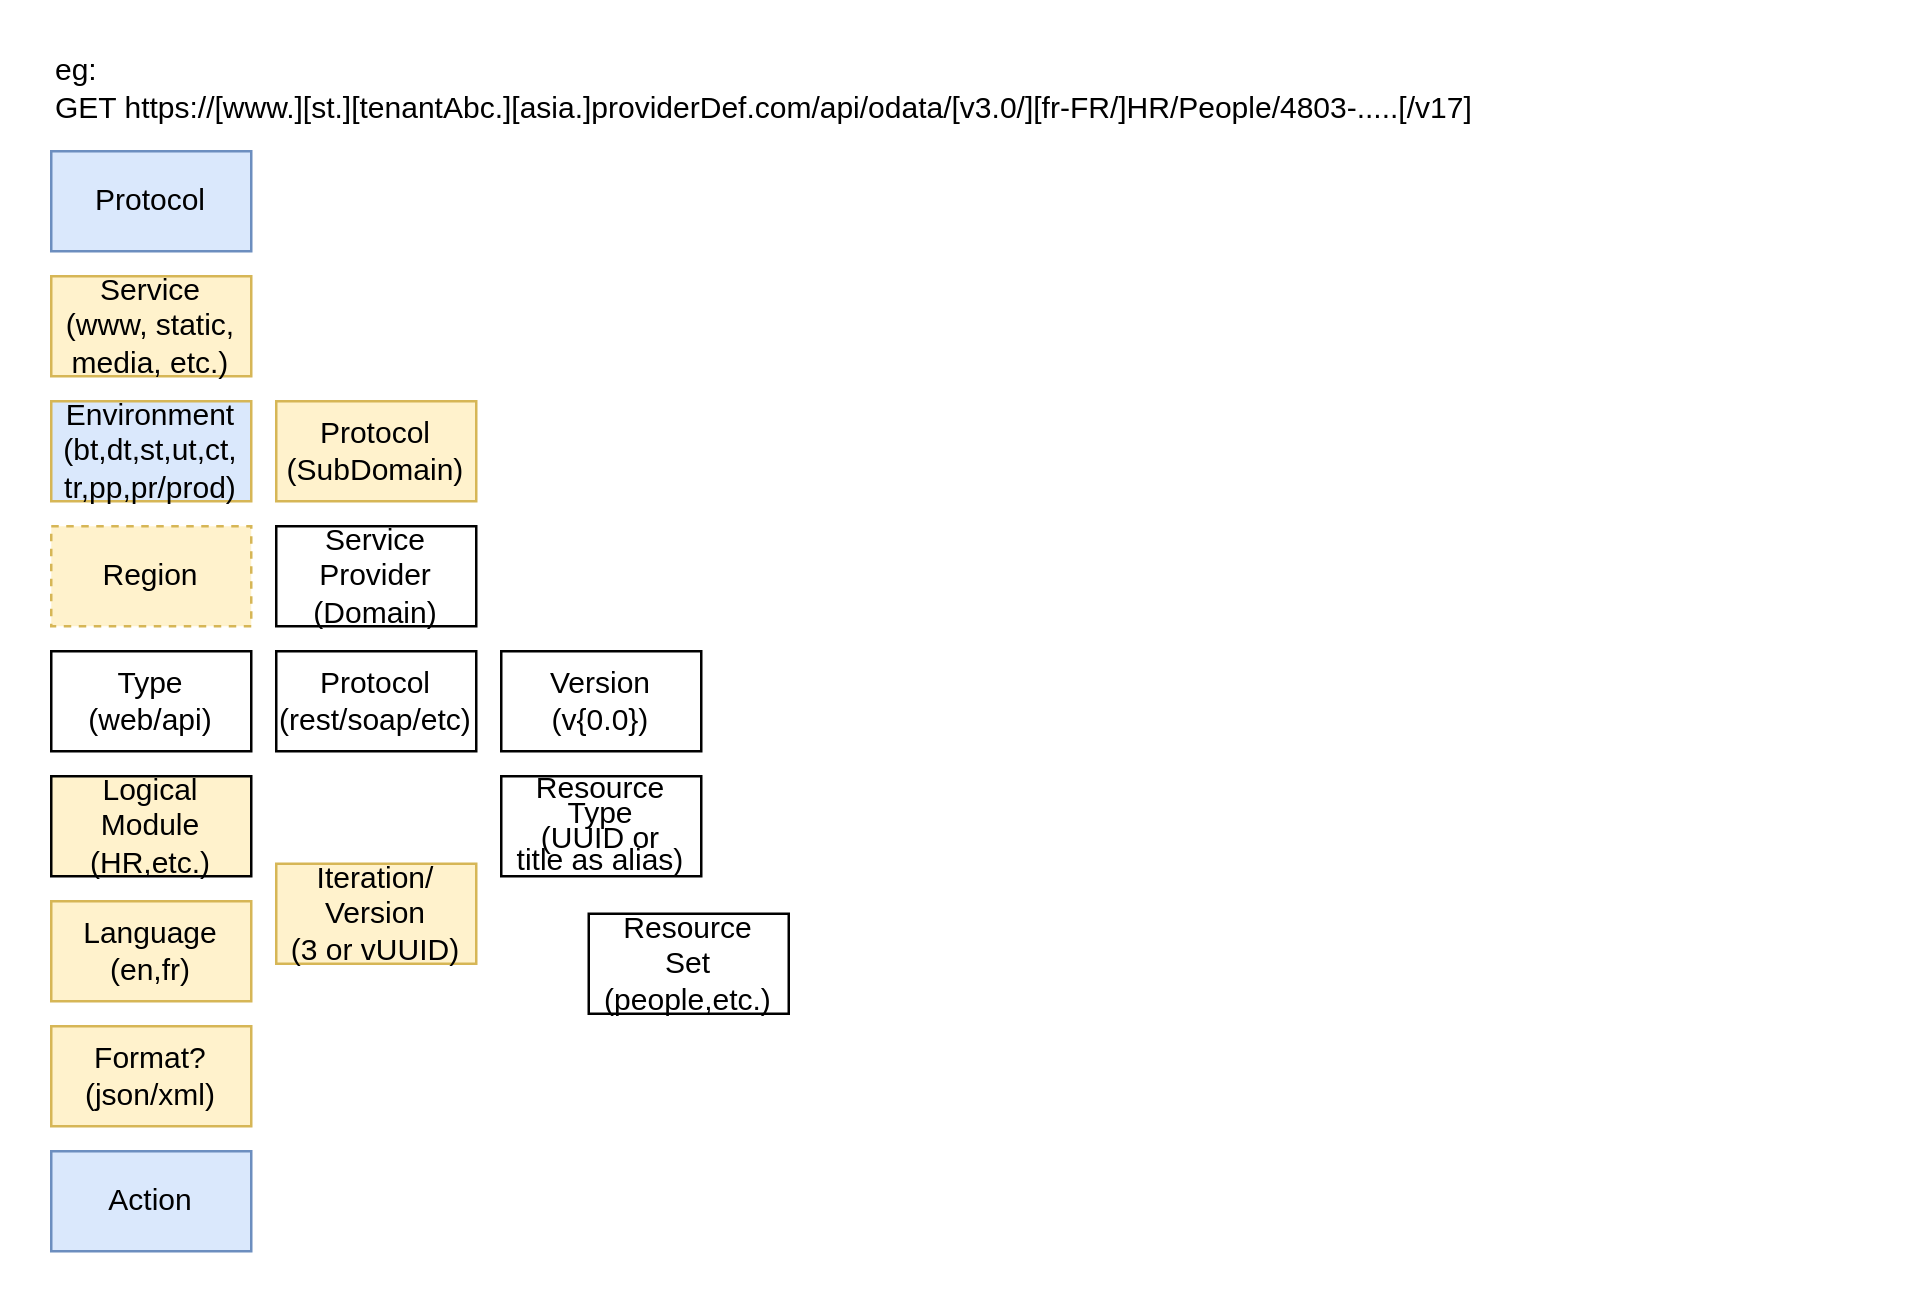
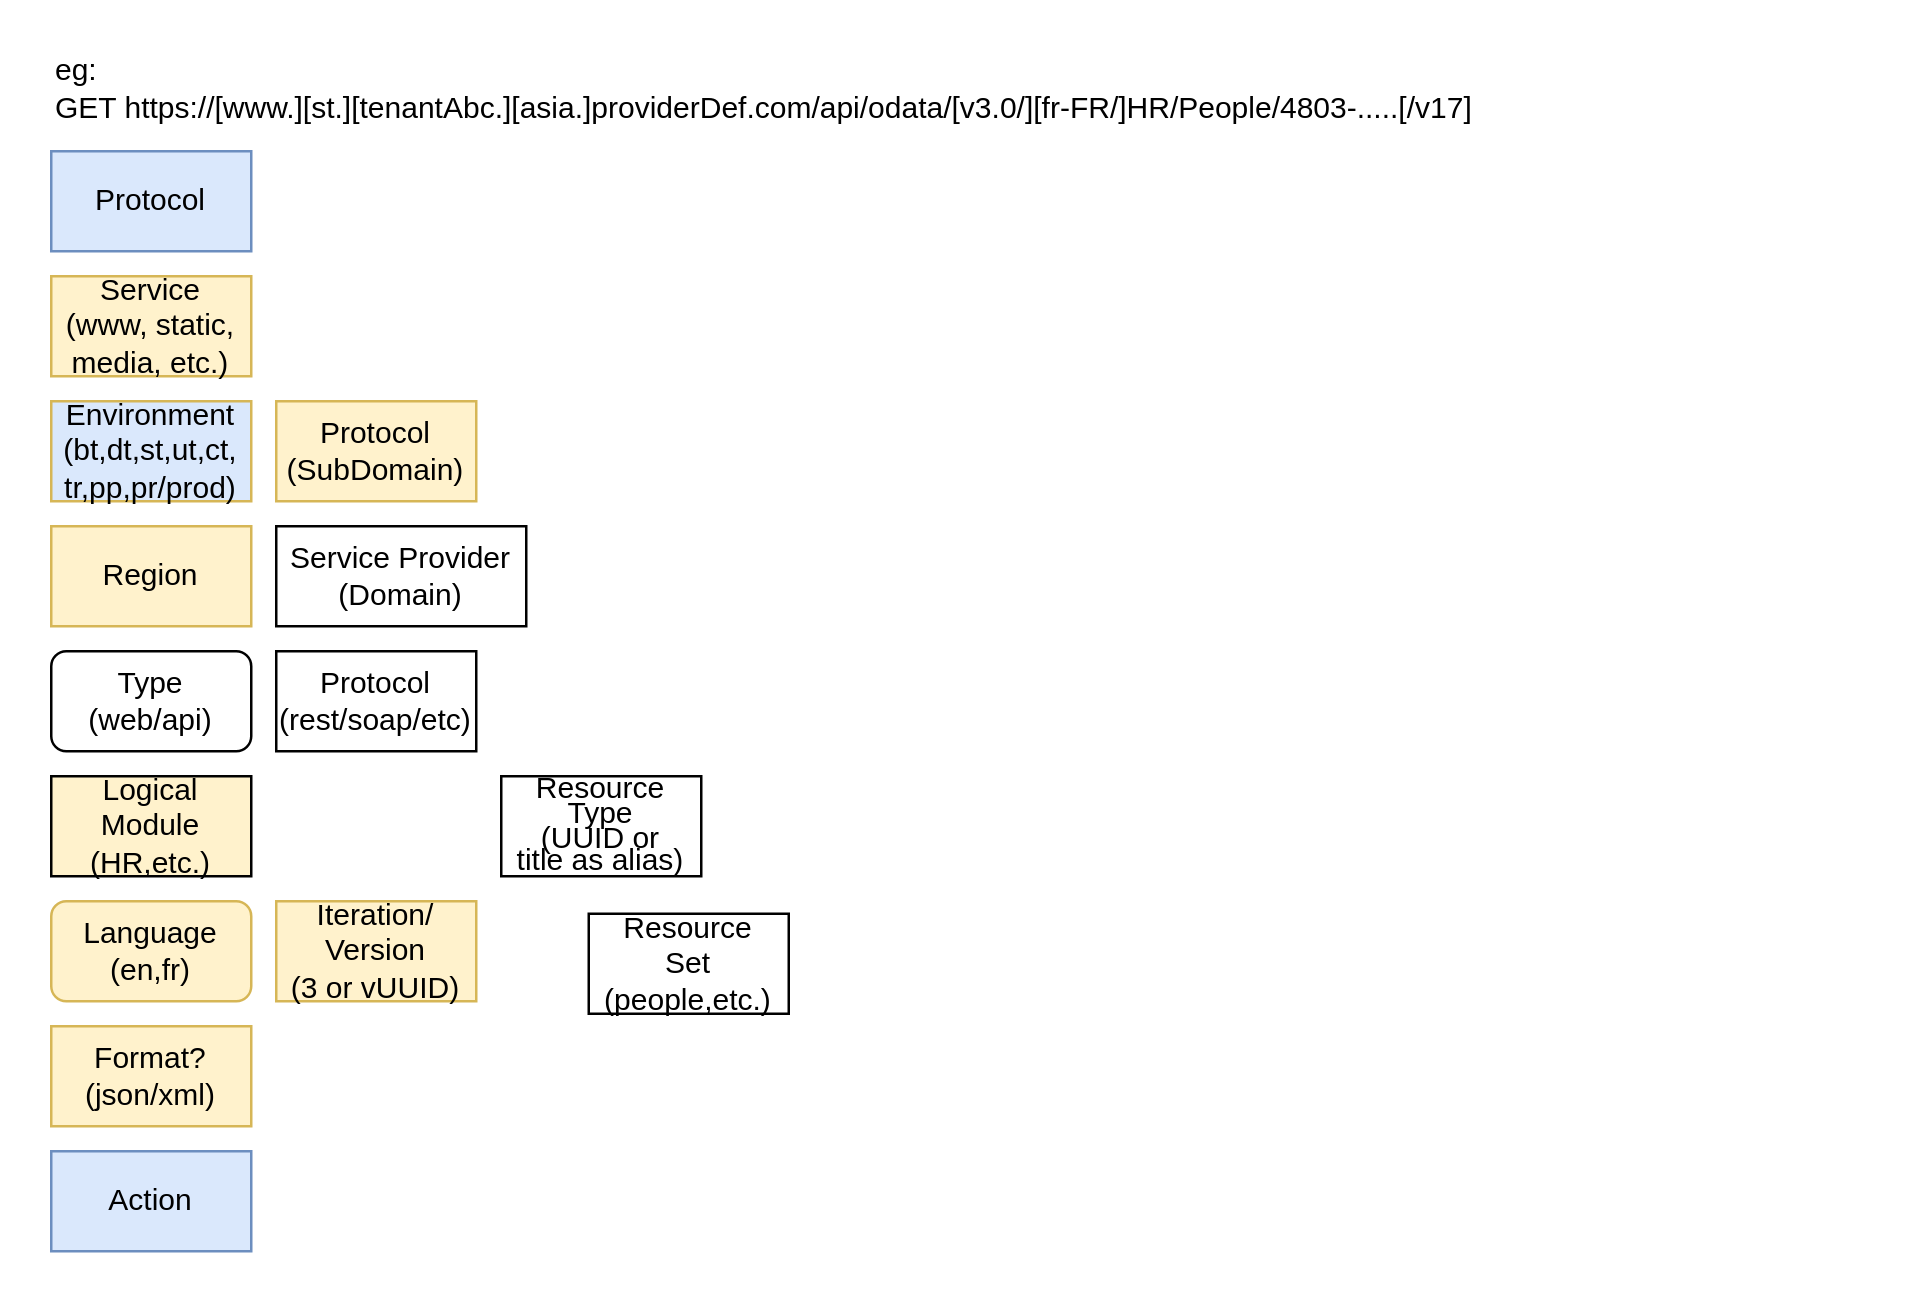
node "Region": style dashed -> solid
node "Service Provider (Domain)": size 200x100 -> 250x100
node "Type (web/api)": shape rectangle -> rounded rectangle
node "Version (v{0.0})": removed
node "Iteration/ Version (3 or vUUID)": moved (376, 914) -> (376, 951)
node "Language (en,fr)": shape rectangle -> rounded rectangle
